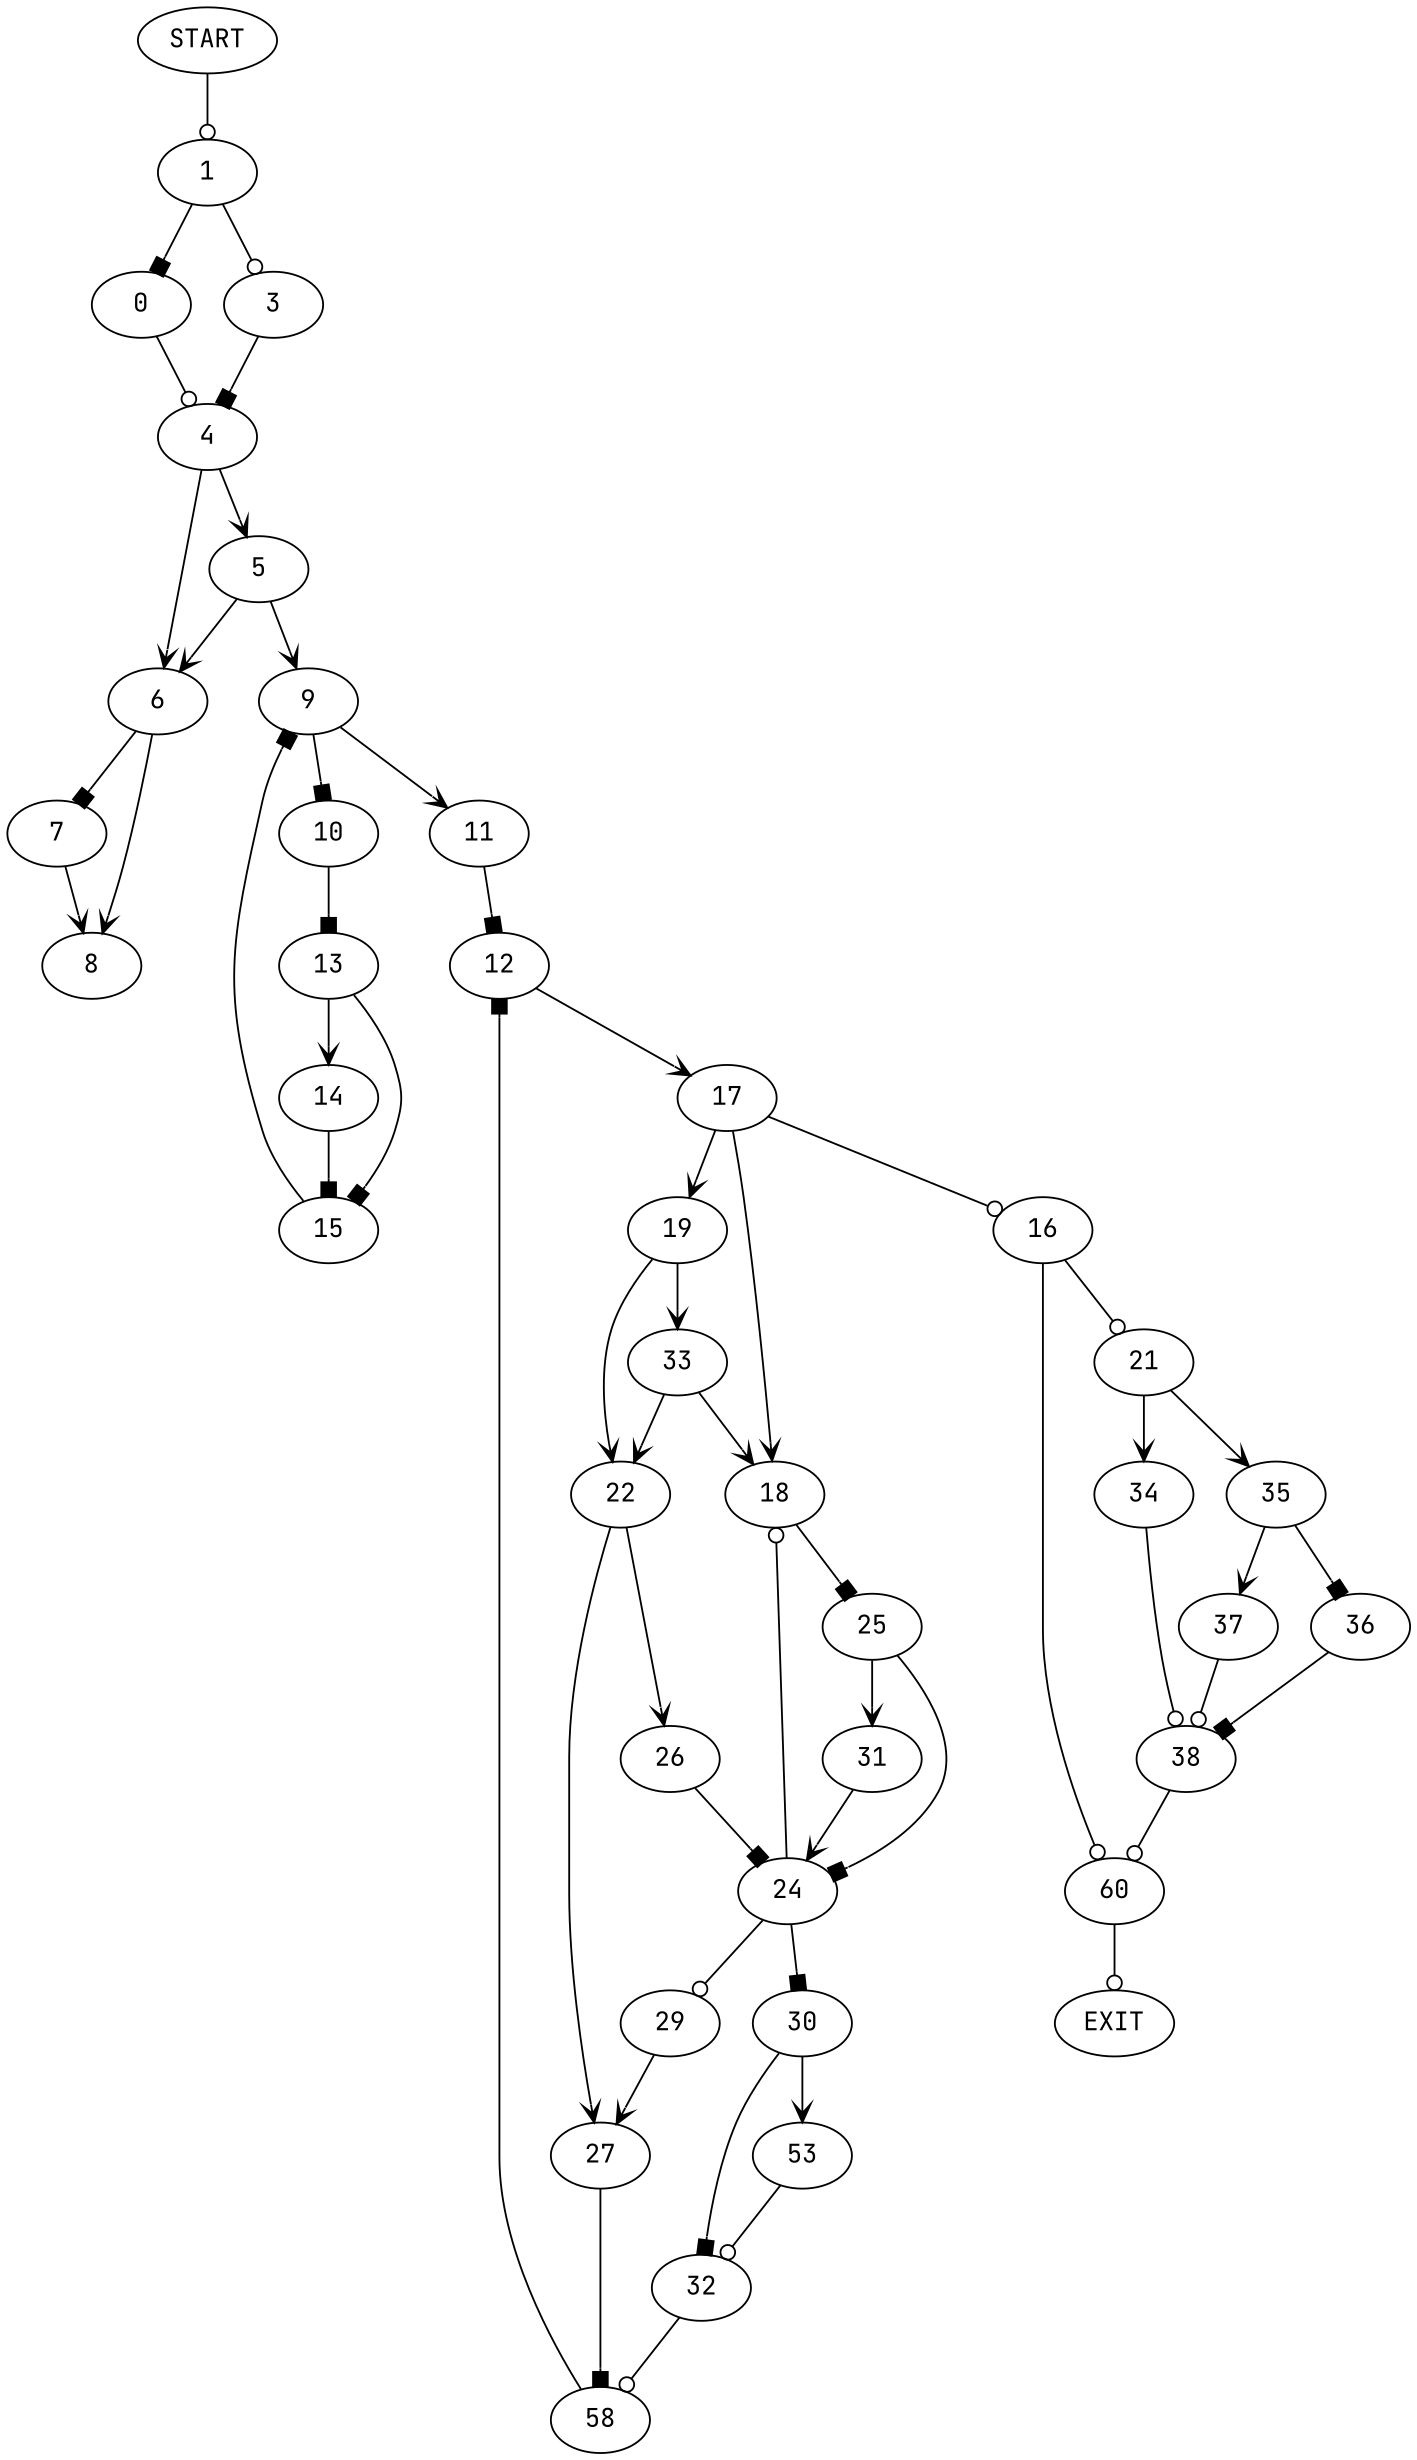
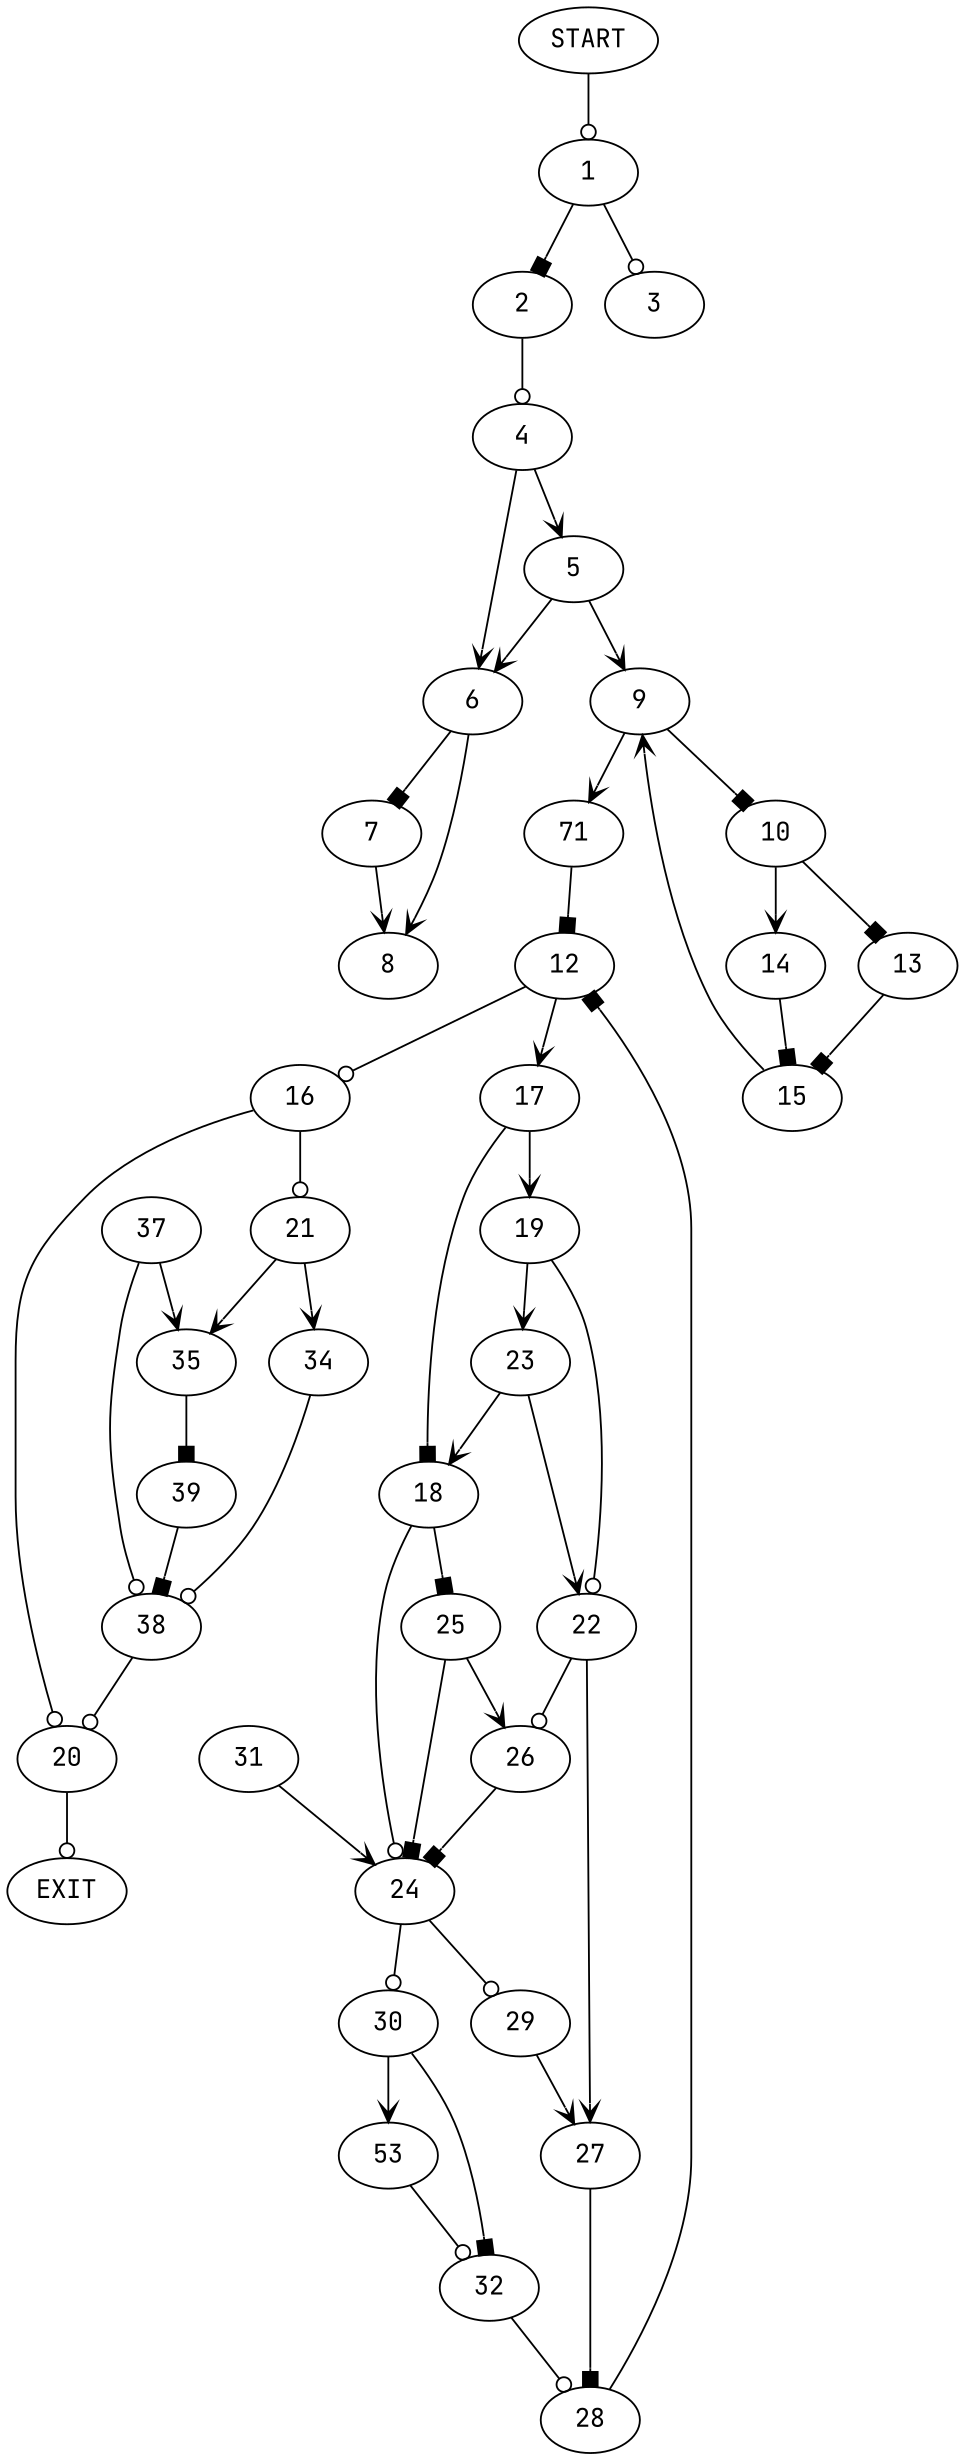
node "0": label "0" -> "2"
edge "3" -> "4": removed
node "11": label "11" -> "71"
edge "15" -> "9": arrowhead box -> vee
edge "13" -> "14": now "10" -> "14"
edge "17" -> "16": now "12" -> "16"
edge "17" -> "18": arrowhead vee -> box
edge "19" -> "22": arrowhead vee -> odot
node "33": label "33" -> "23"
edge "35" -> "37": reversed
edge "22" -> "26": arrowhead vee -> odot
node "36": label "36" -> "39"
edge "25" -> "31": now "25" -> "26"
edge "24" -> "18": reversed
node "60": label "60" -> "20"
edge "24" -> "30": arrowhead box -> odot
node "58": label "58" -> "28"
